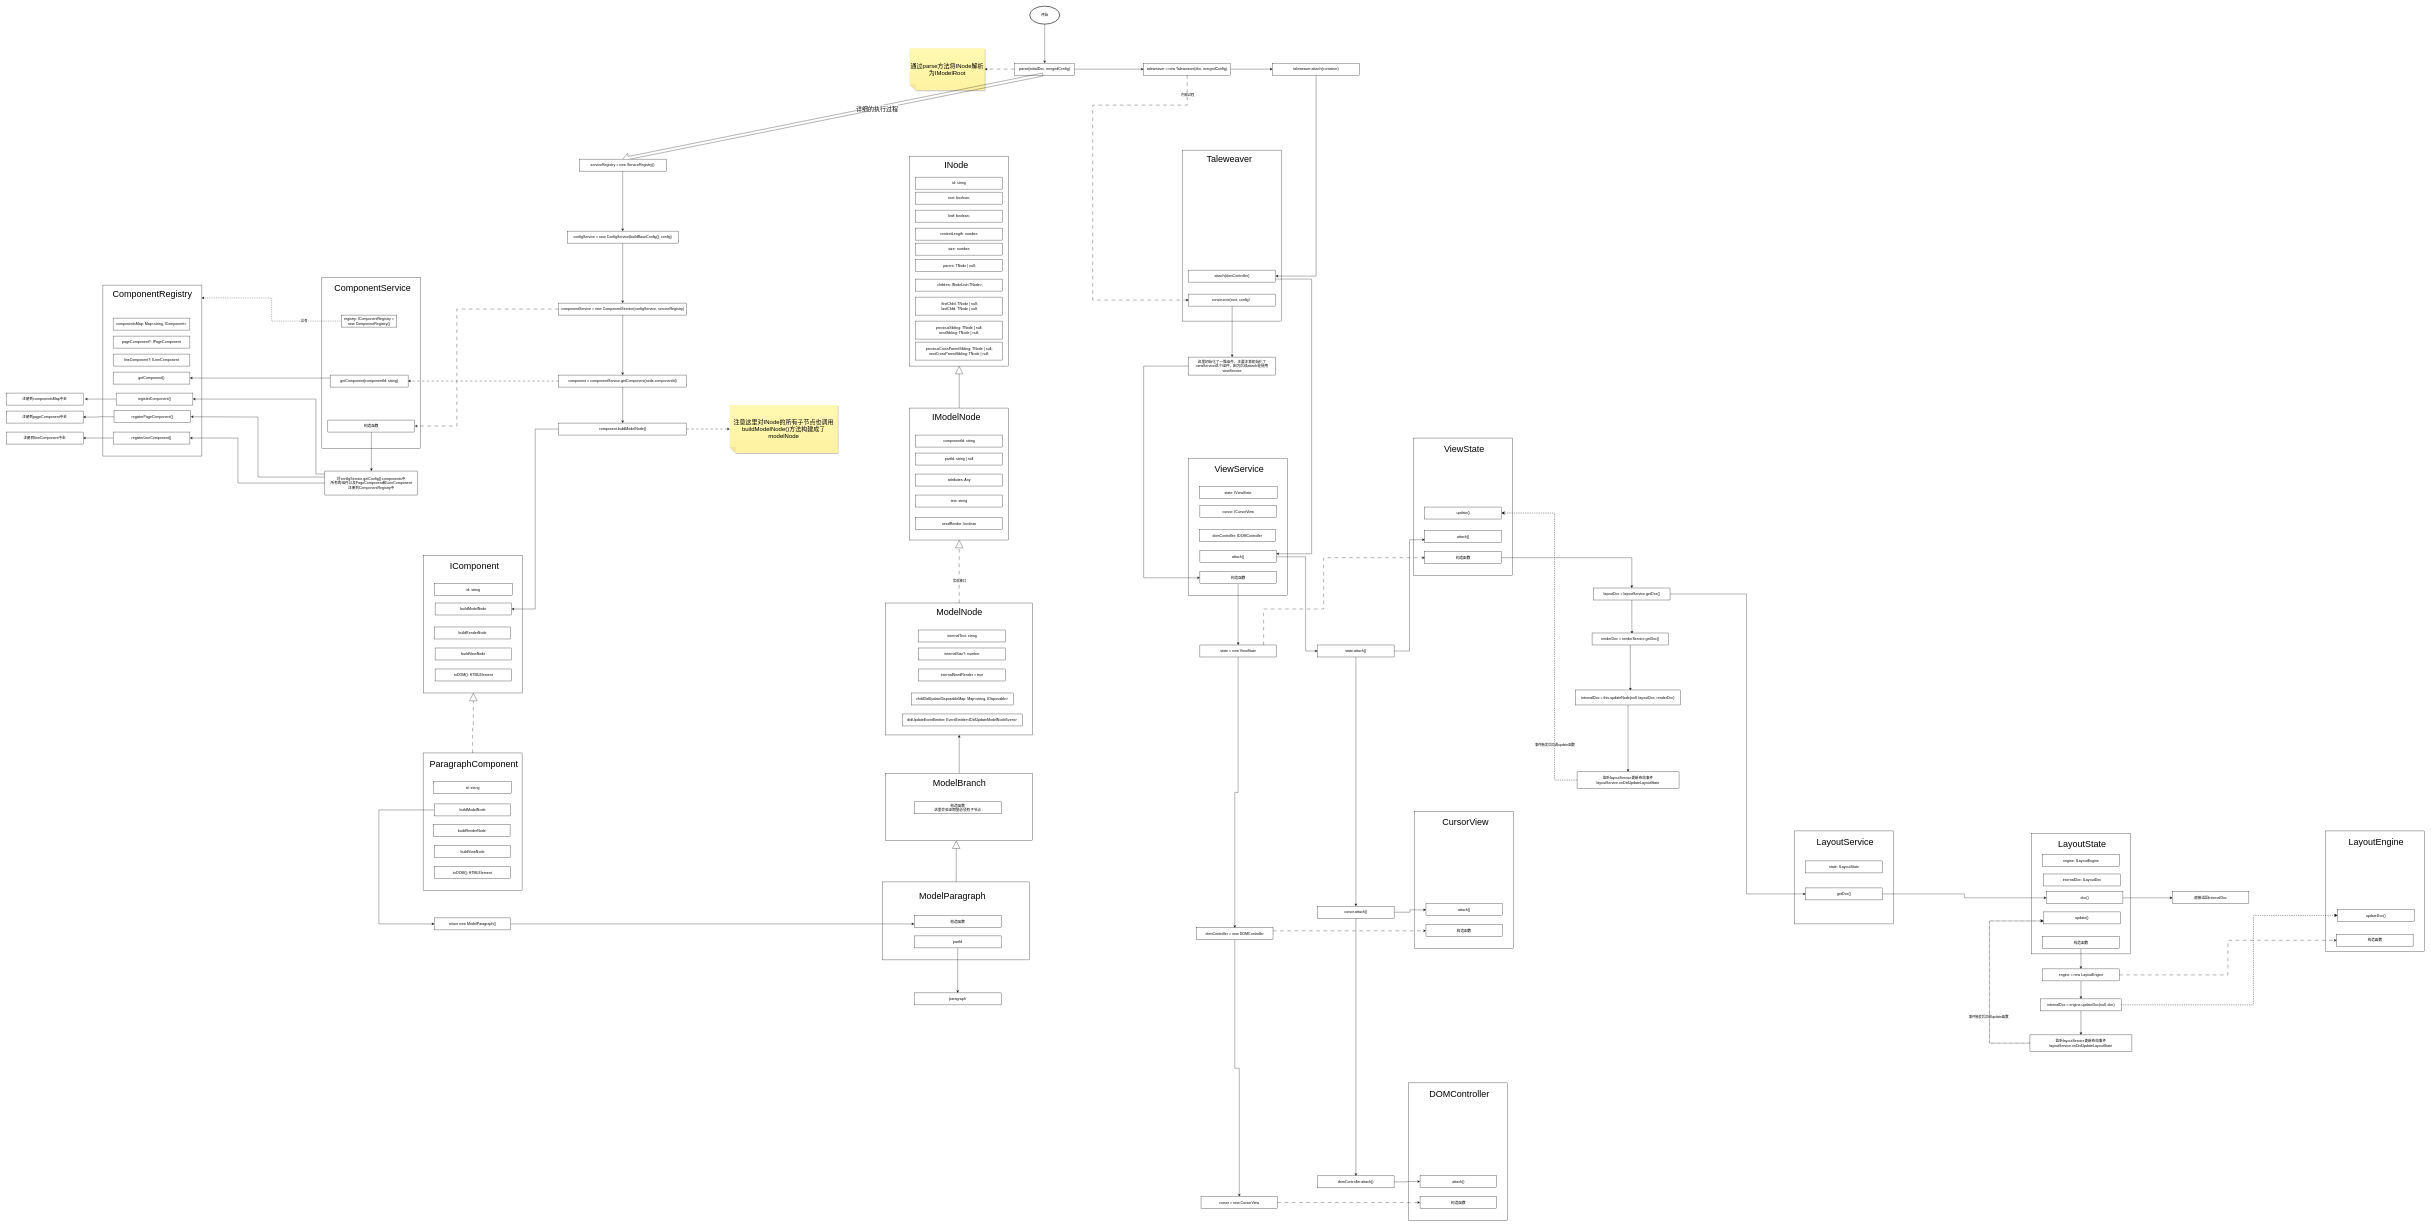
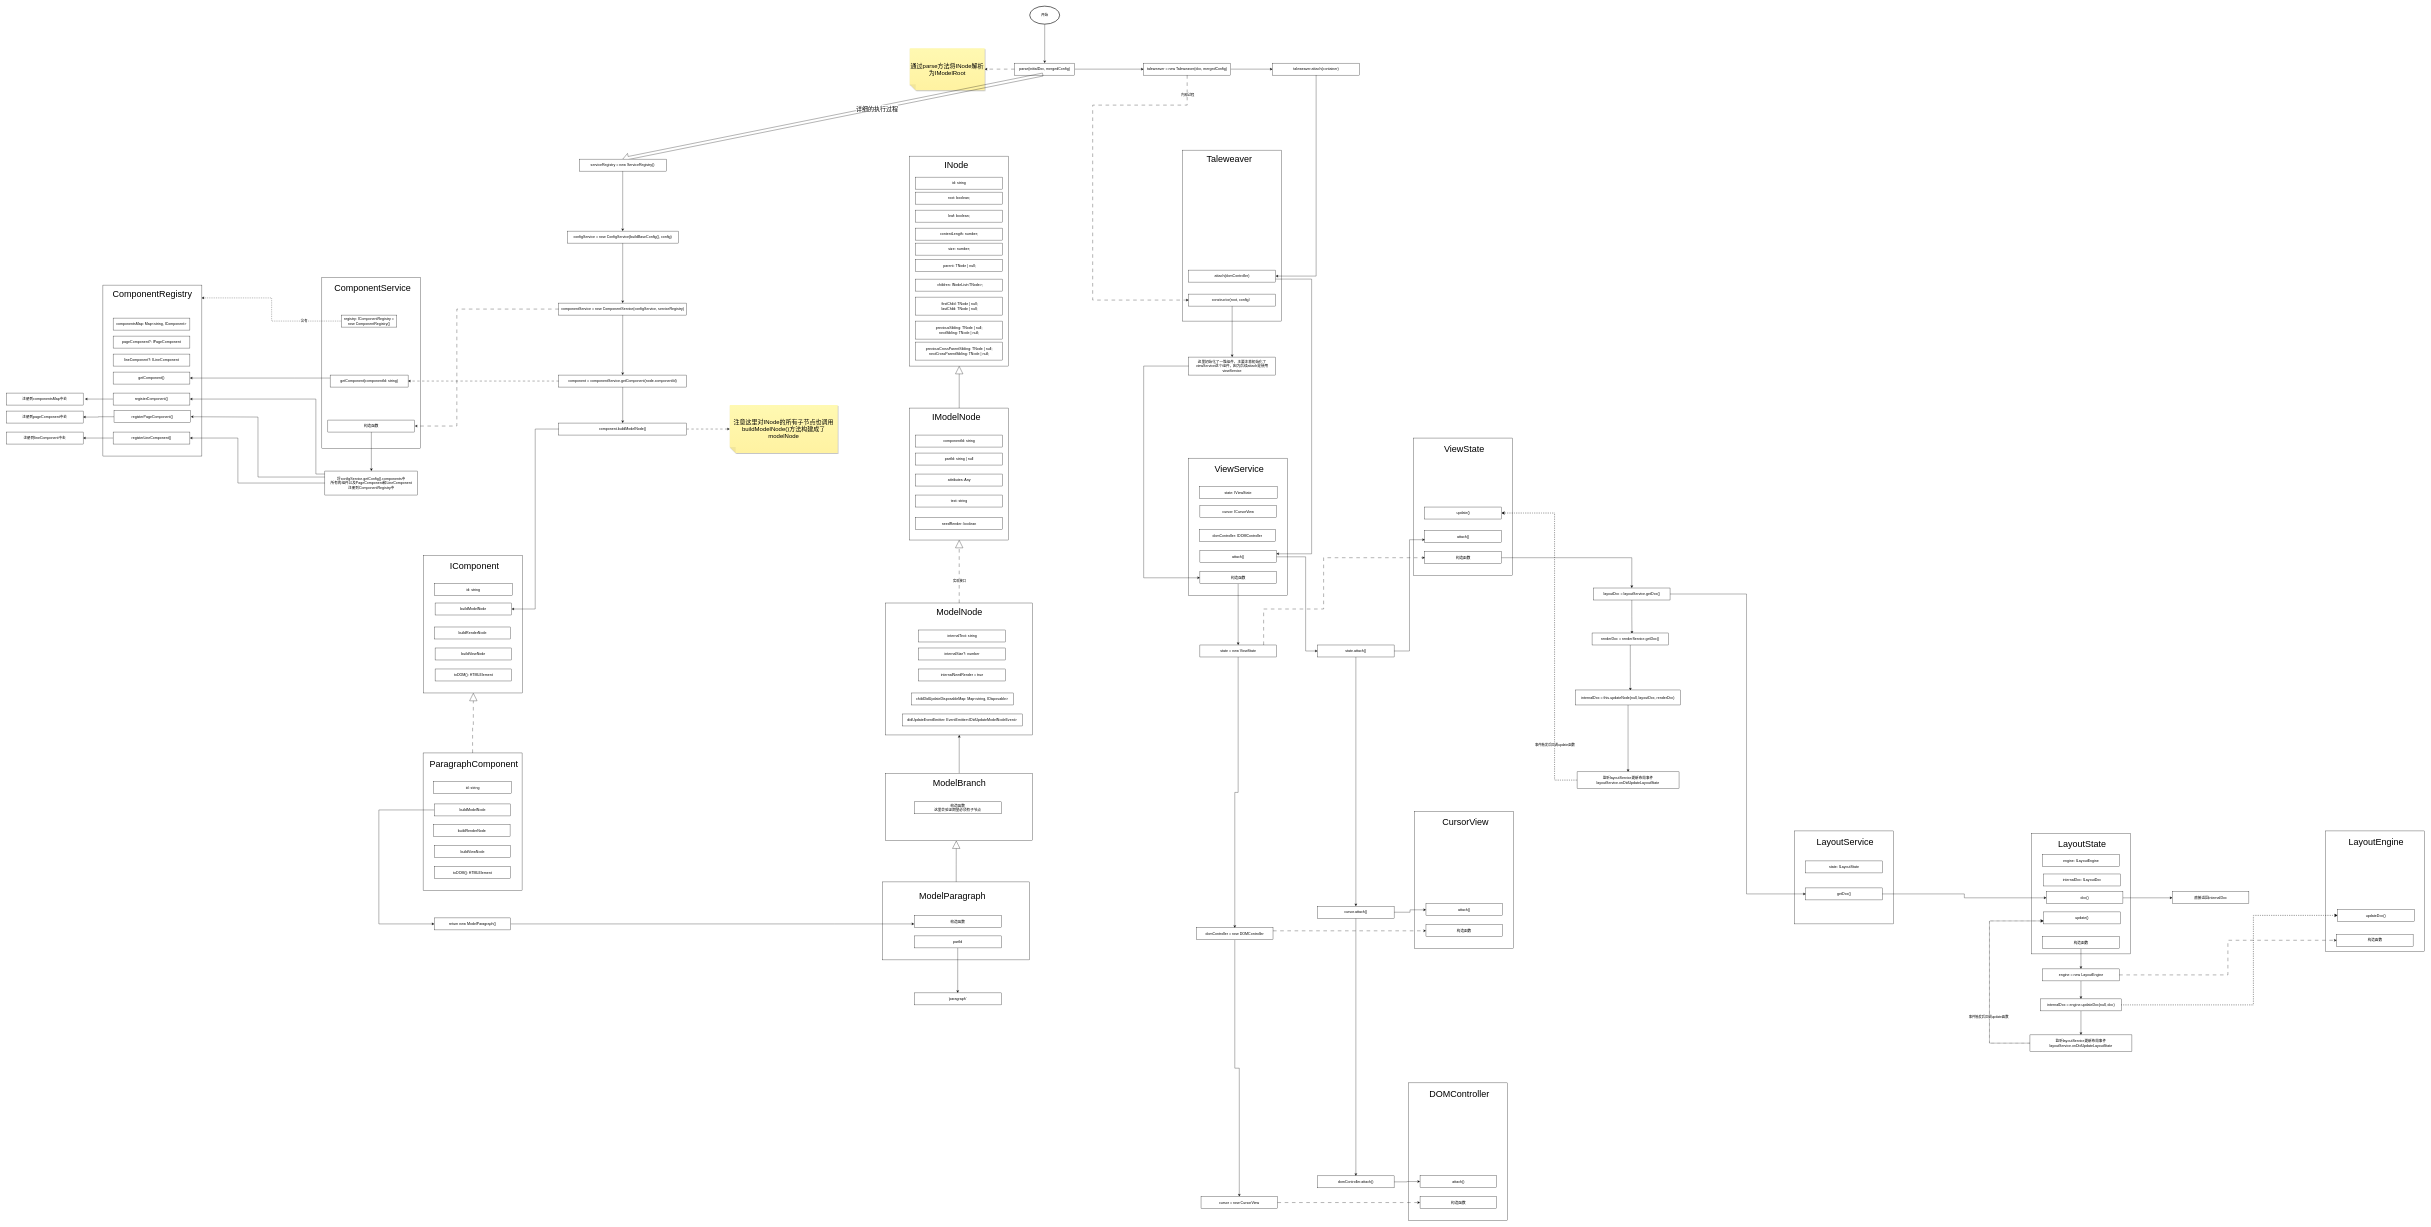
node "registerComponent()": moved (154, 399) -> (151, 399)
